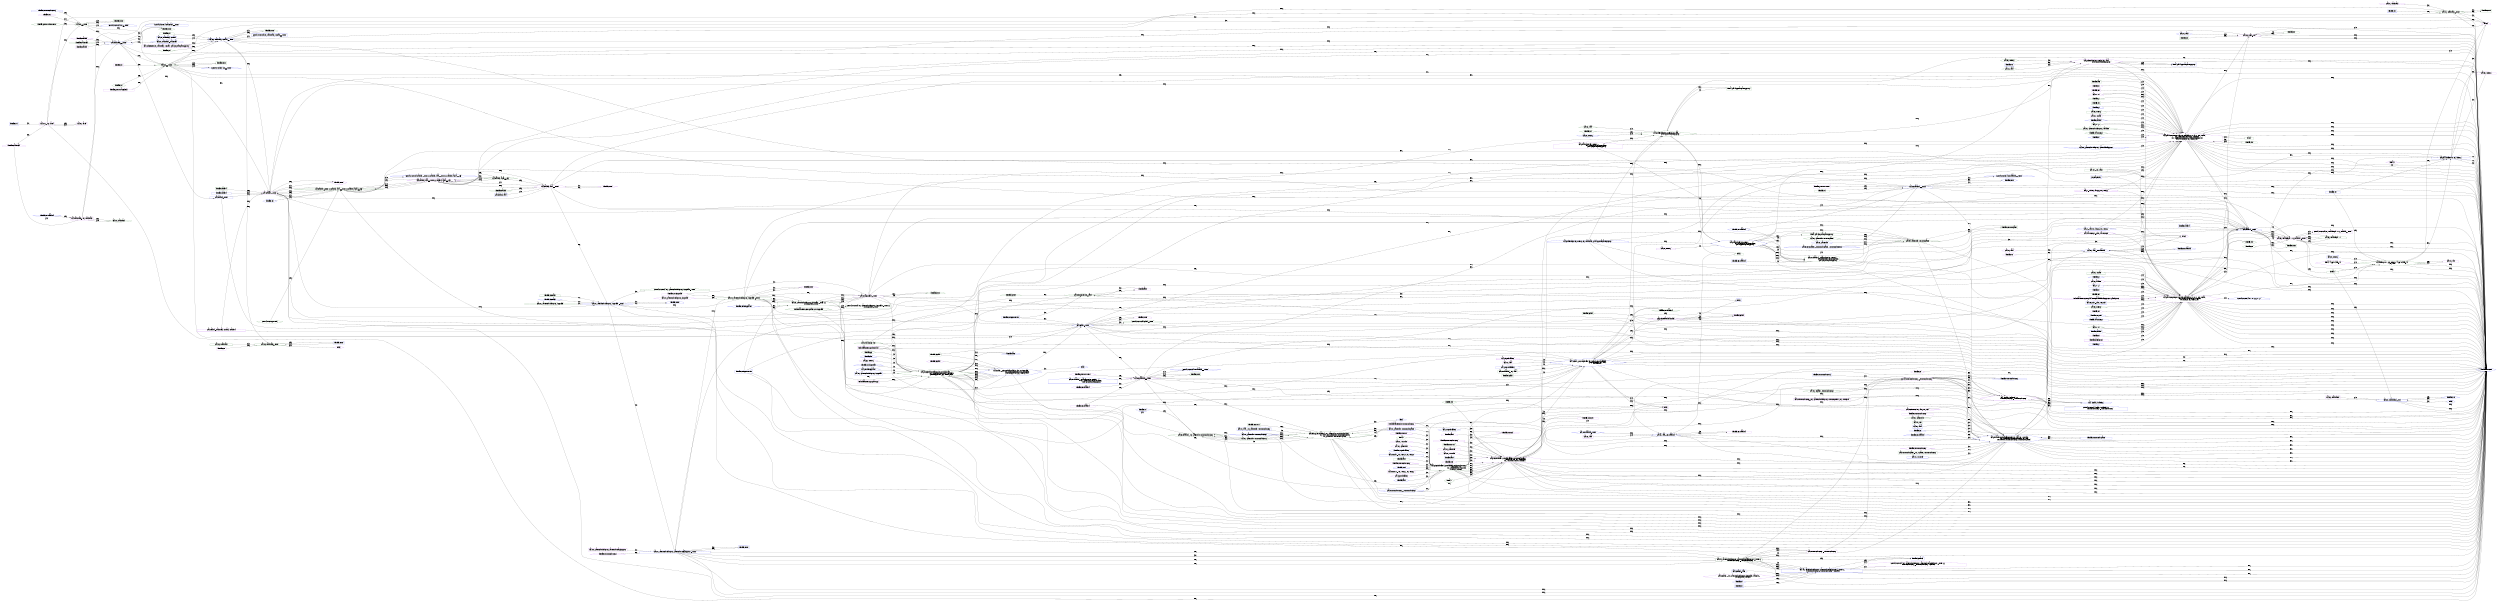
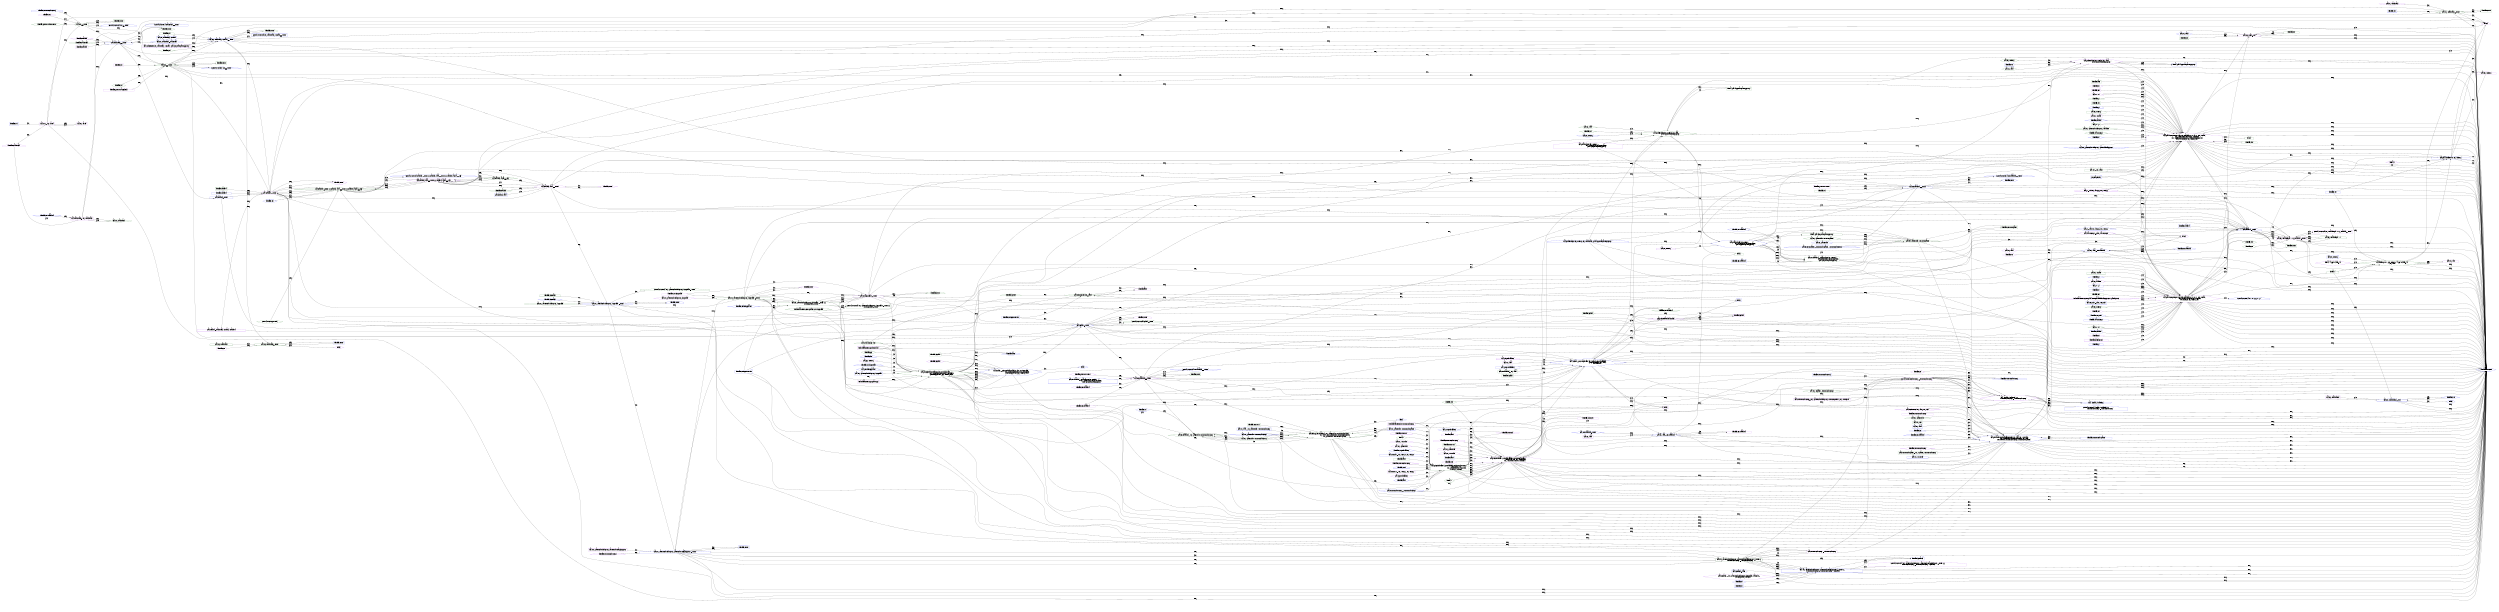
edge "(Literal,'v')" -> "(Call,ctx->smask_depth > 0 && maskbuf != NULL)": reversed
